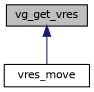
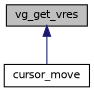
node "vres_move": label "vres_move" -> "cursor_move"
